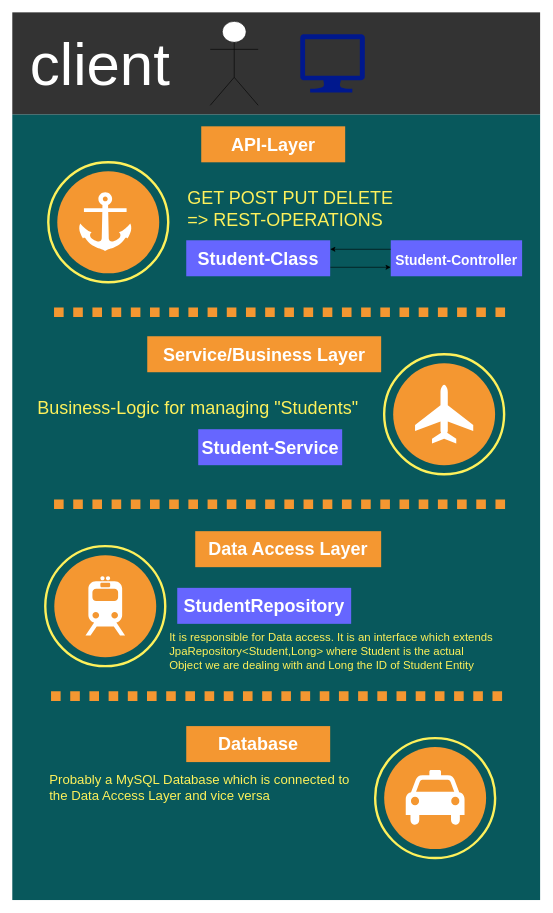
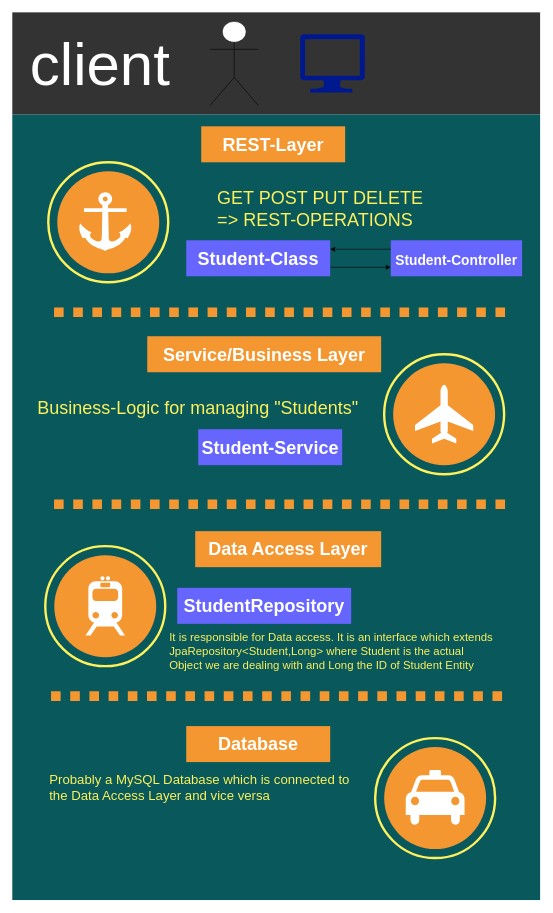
node "API-Layer": label "API-Layer" -> "REST-Layer"
node "GET POST PUT DELETE => REST-OPERATIONS": moved (294, 207) -> (324, 207)
